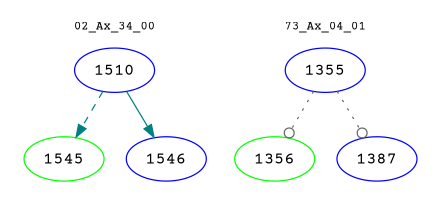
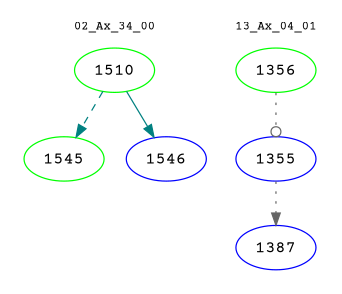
cluster "73_Ax_04_01": label "73_Ax_04_01" -> "13_Ax_04_01"
node "1510": color blue -> green
edge "1355" -> "1356": reversed
edge "1355" -> "1387": arrowhead odot -> normal
